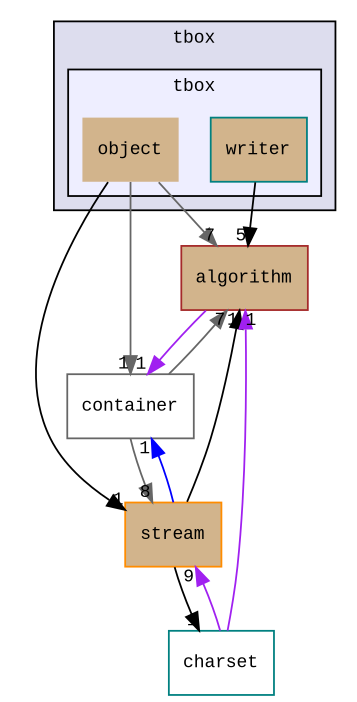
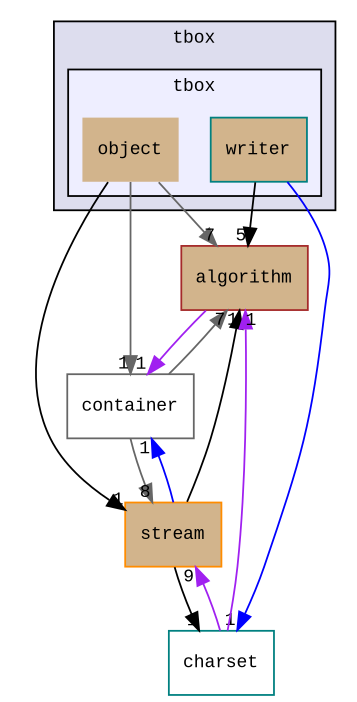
edge "writer" -> "charset": added
